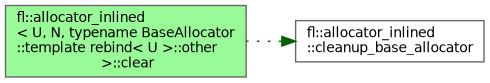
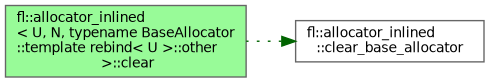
node "fl::allocator_inlined ::cleanup_base_allocator": label "fl::allocator_inlined ::cleanup_base_allocator" -> "fl::allocator_inlined ::clear_base_allocator"
